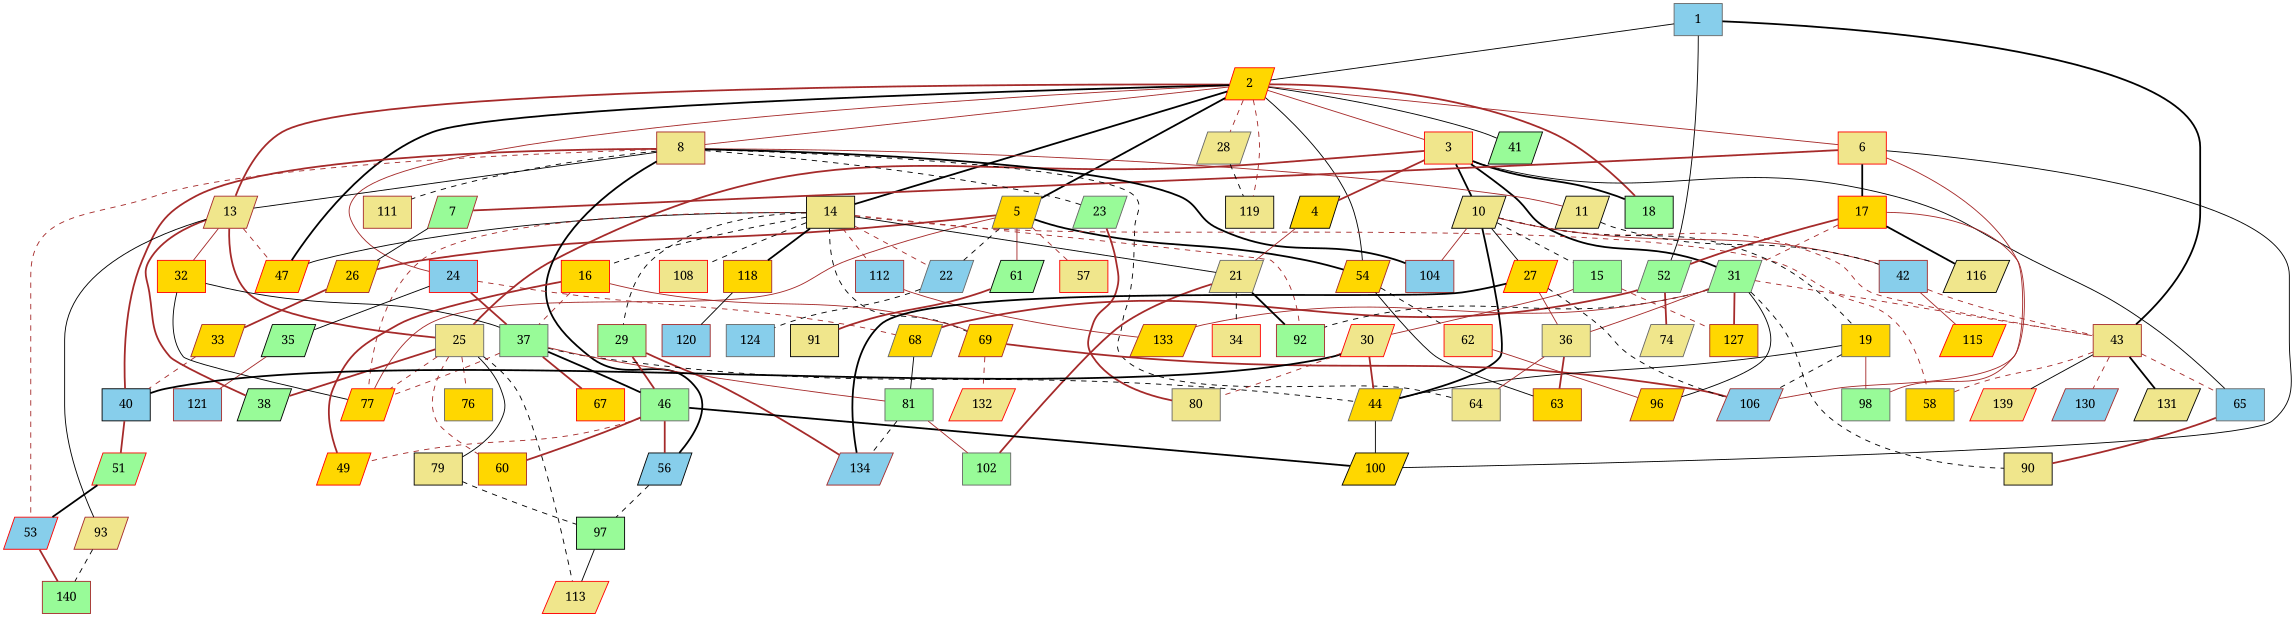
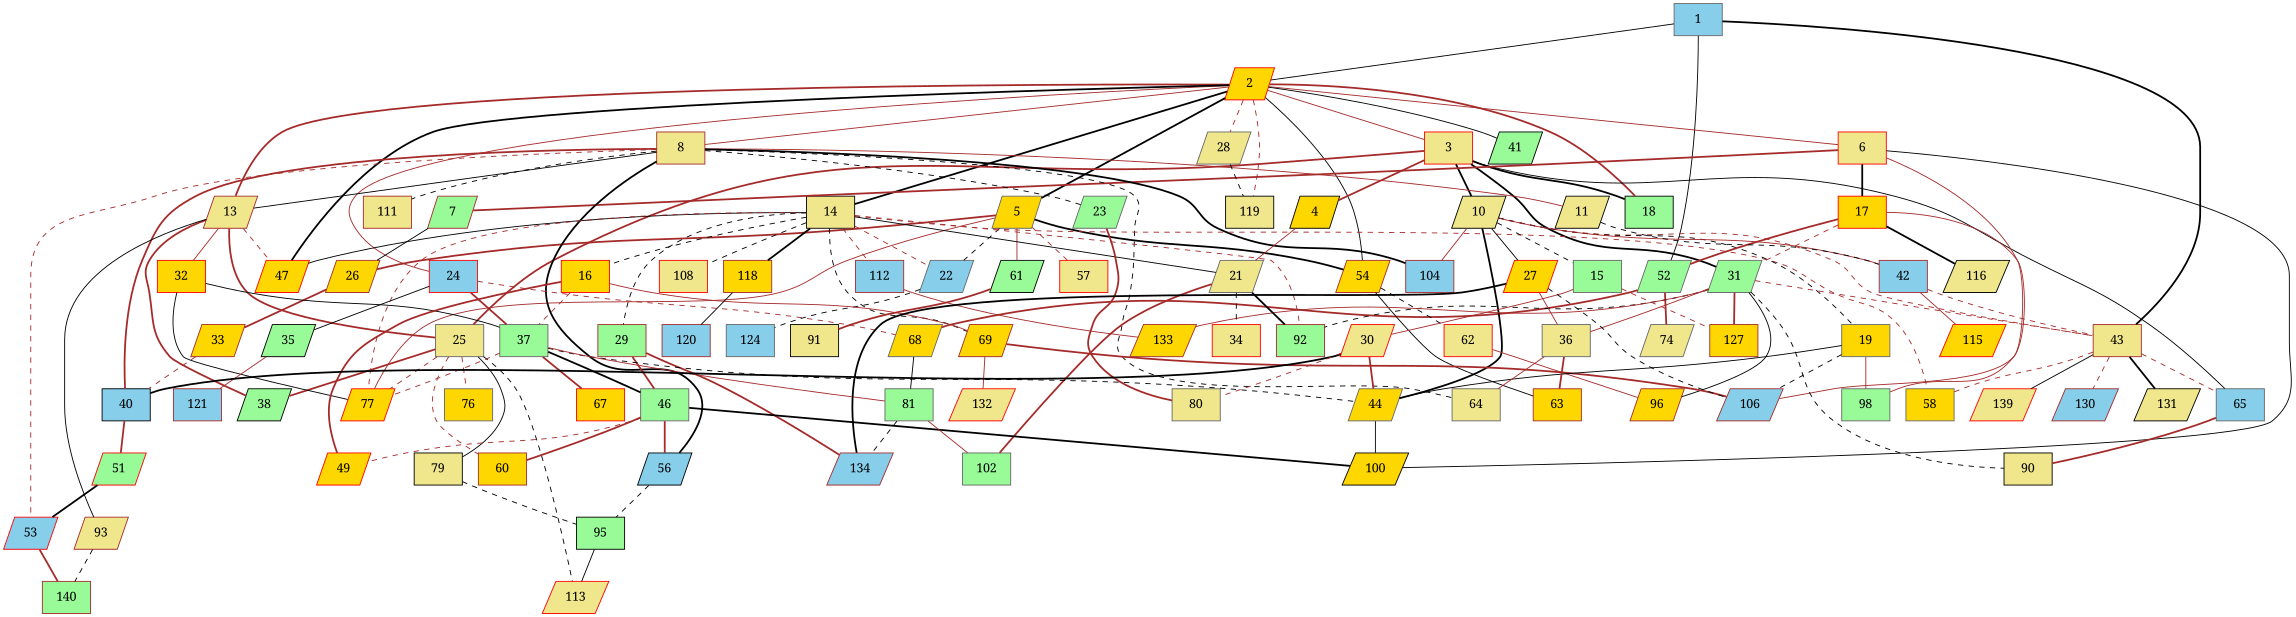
edge "69" -- "132": style dashed -> solid
node "97": label "97" -> "95"
